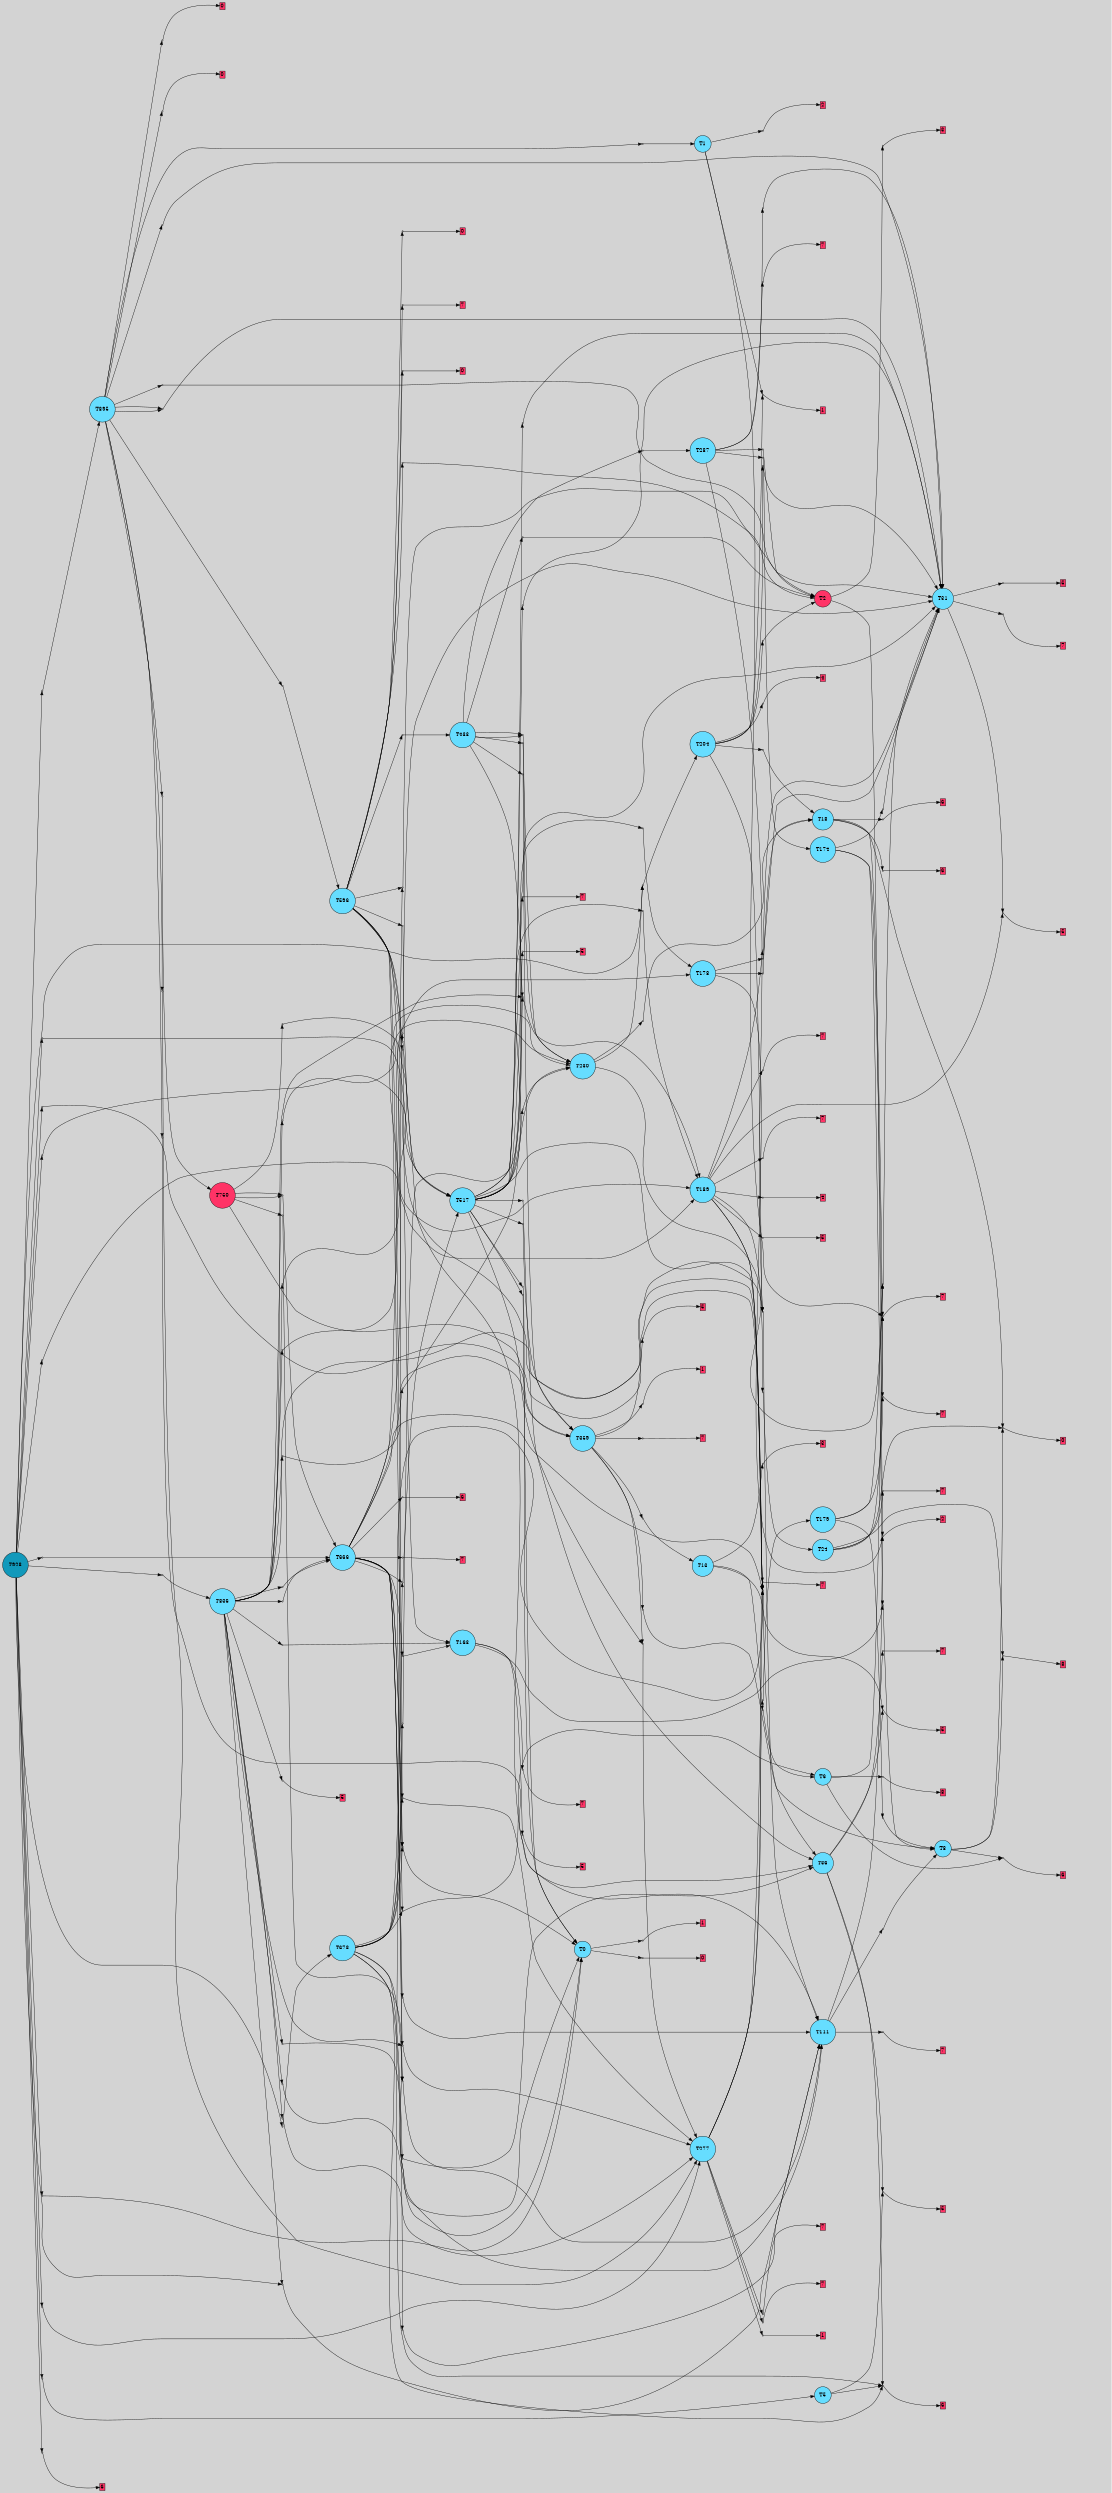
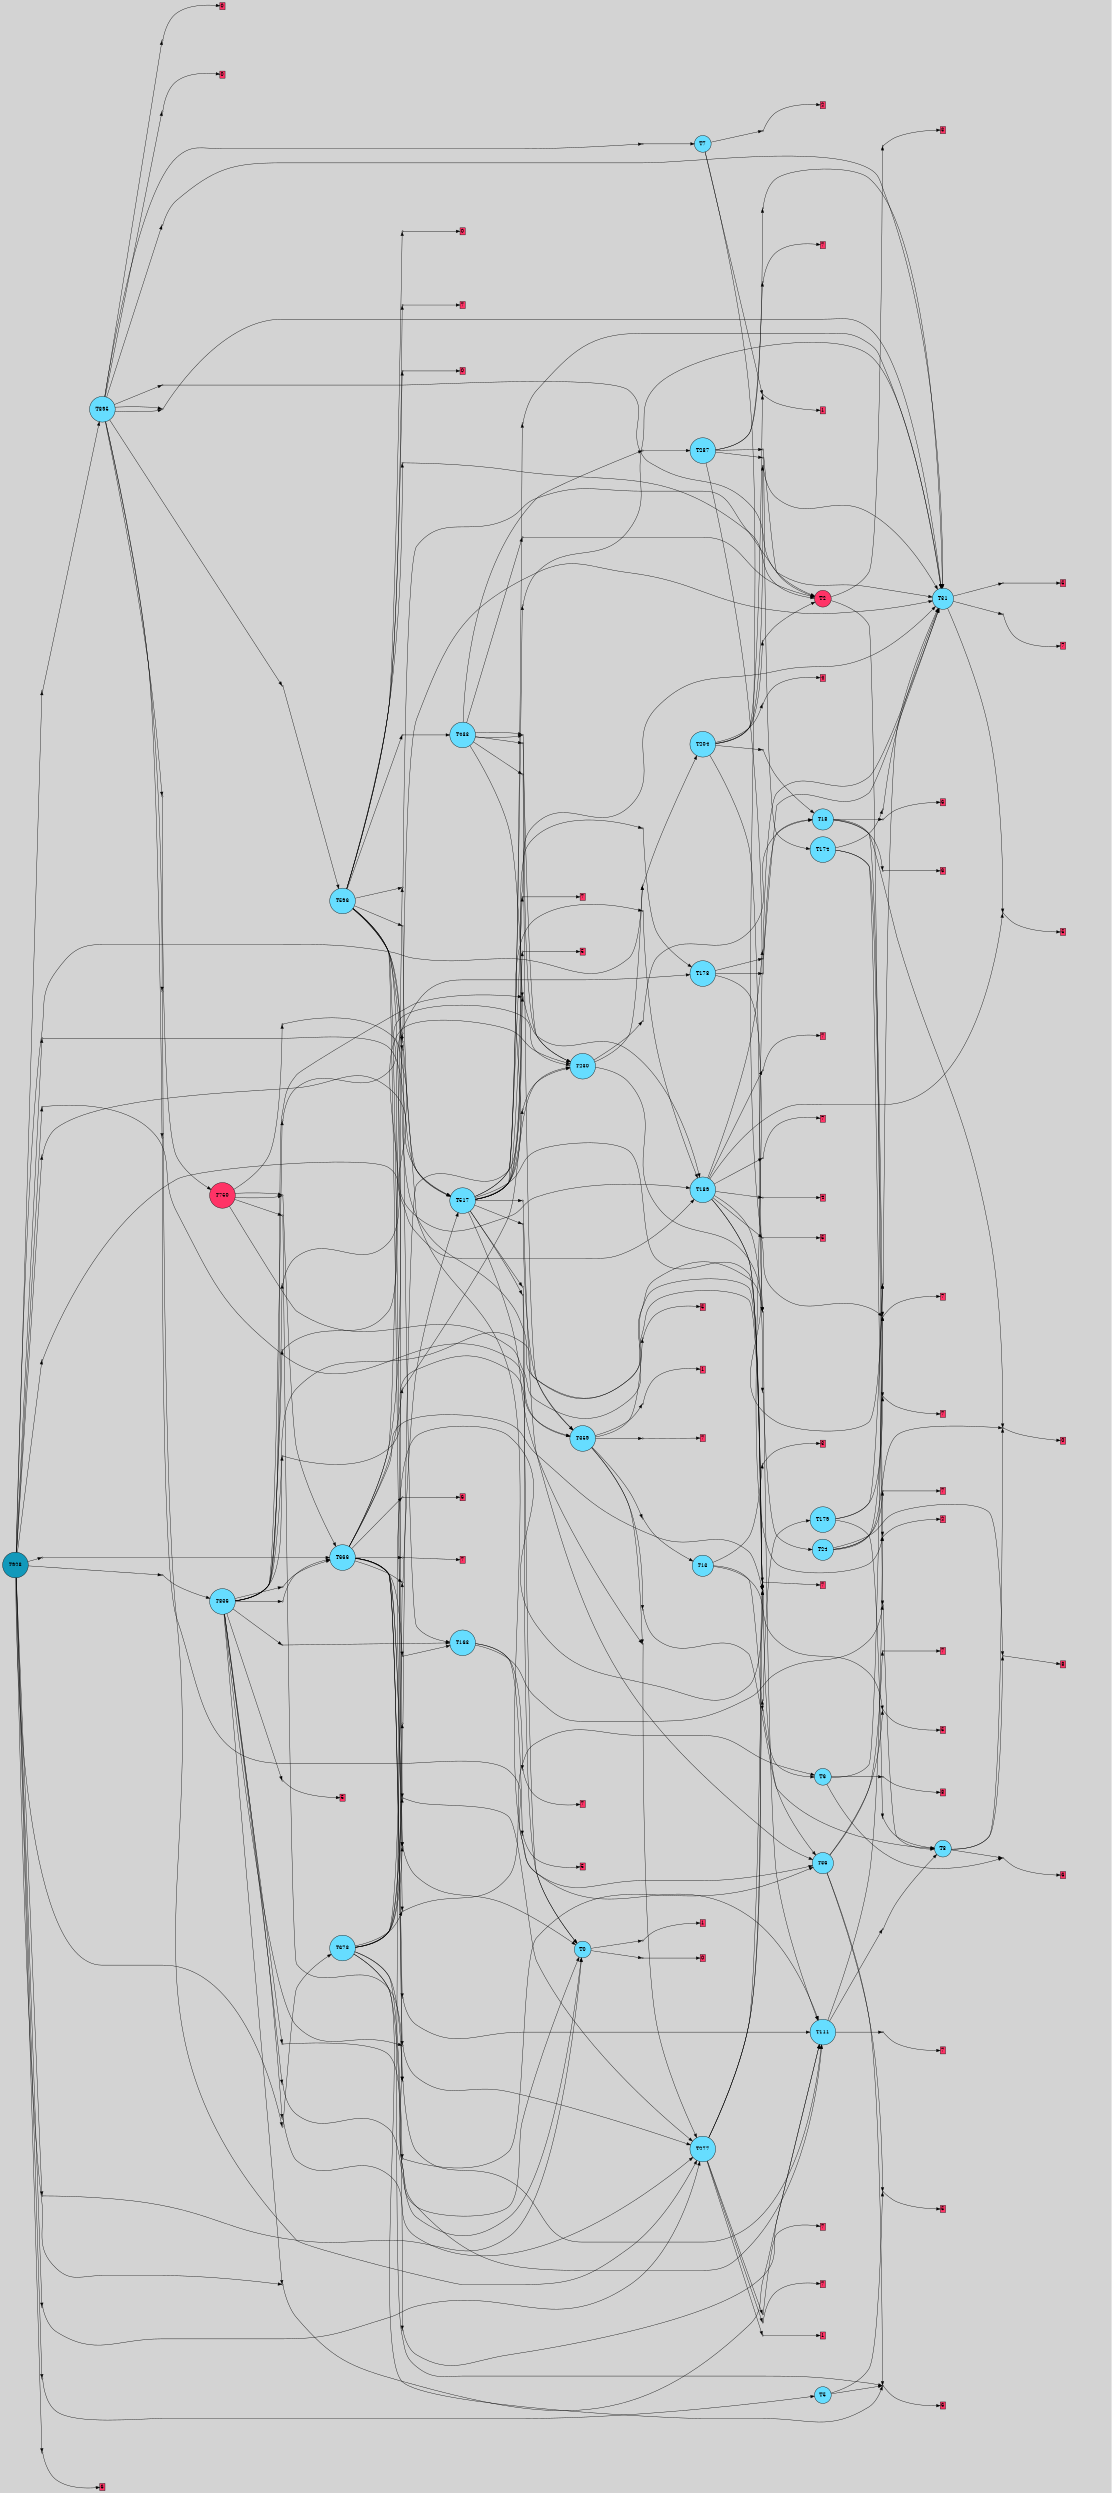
node "T1": label "T1" -> "T7"
